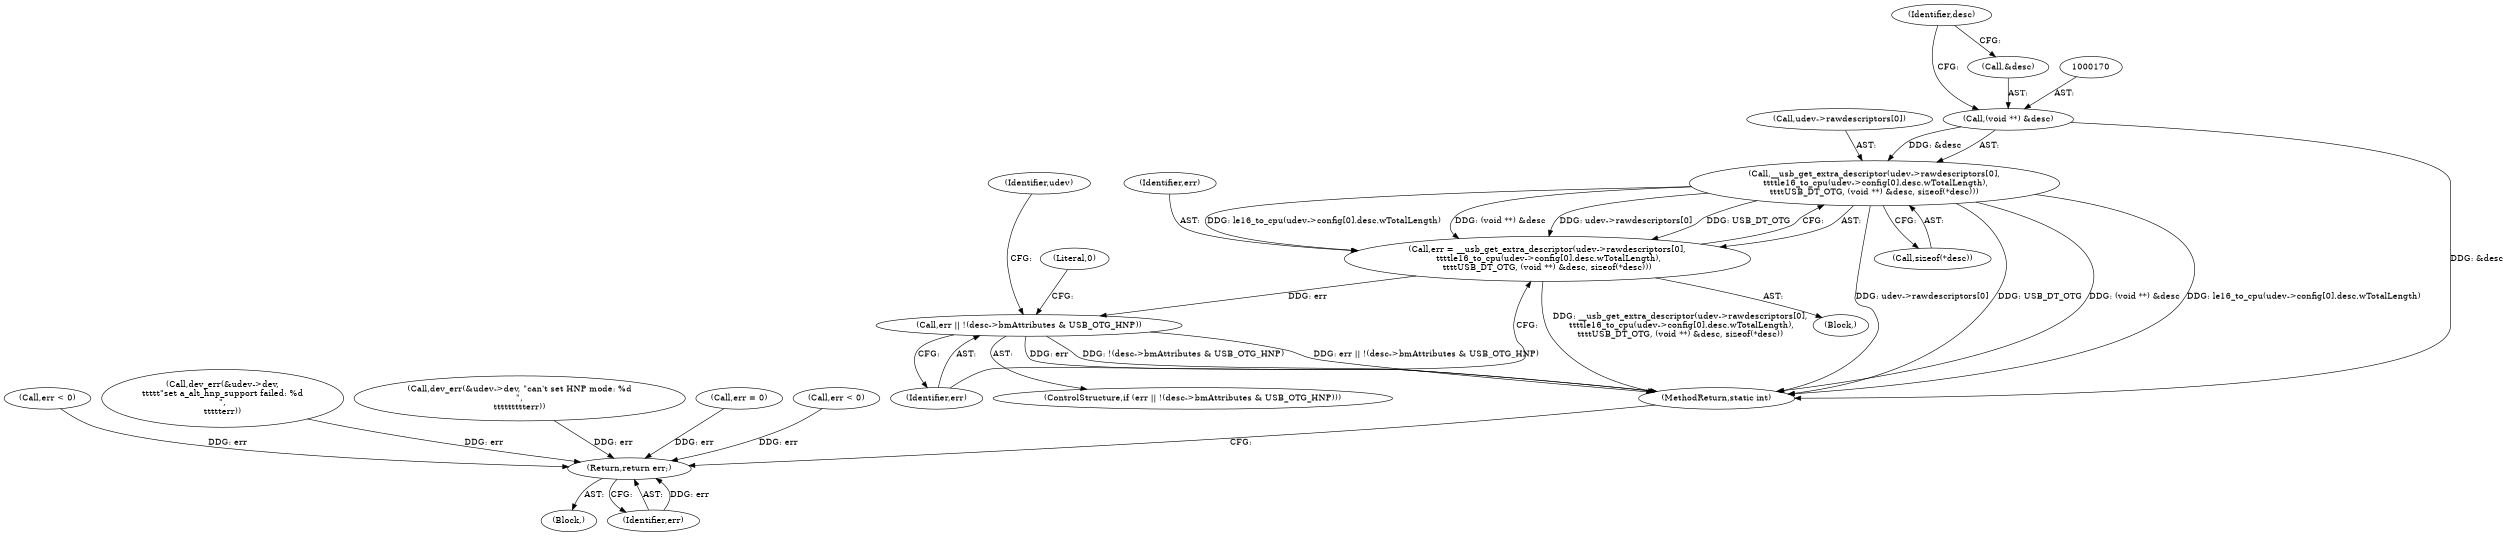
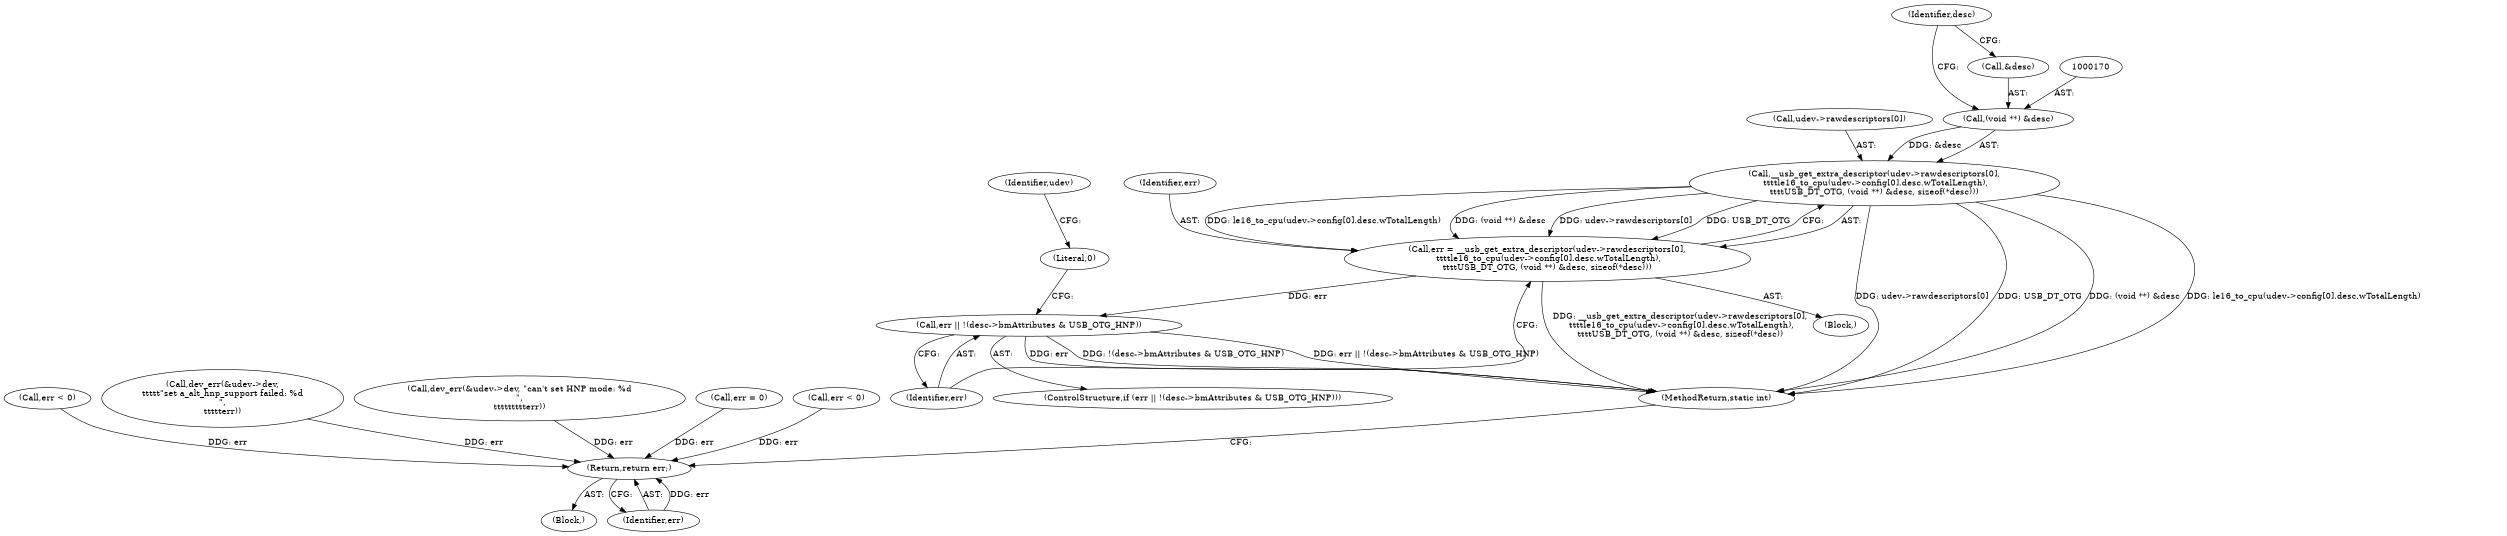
edge "(Identifier,udev)" -> "(Call,err || !(desc->bmAttributes & USB_OTG_HNP))": now "(Identifier,udev)" -> "(Literal,0)"
node "(Call,sizeof(*desc))": removed
edge "(Call,(void **) &desc)" -> "(MethodReturn,static int)": removed, label "DDG: &desc"
